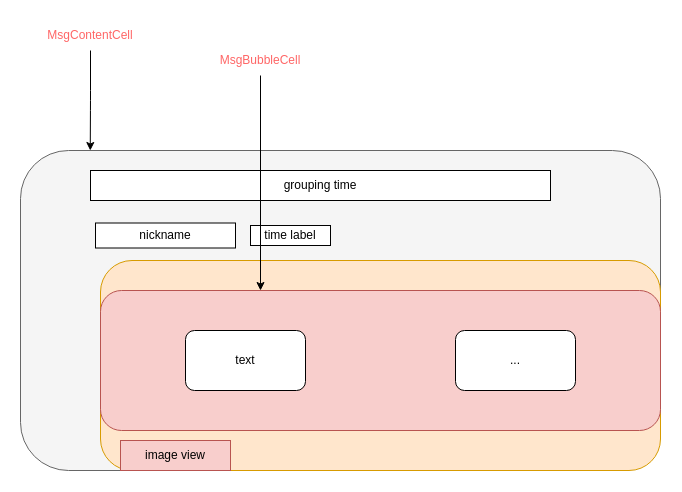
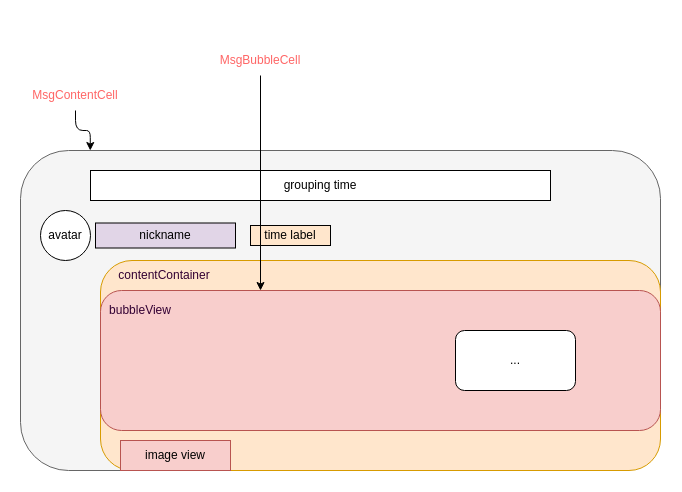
node "MsgContentCell": moved (91, 36) -> (76, 96)
node "avatar": added
node "nickname": fillcolor #ffffff -> #e1d5e7
node "time label": fillcolor #ffffff -> #ffe6cc
node "contentContainer": added
node "bubbleView": added
node "text": removed
